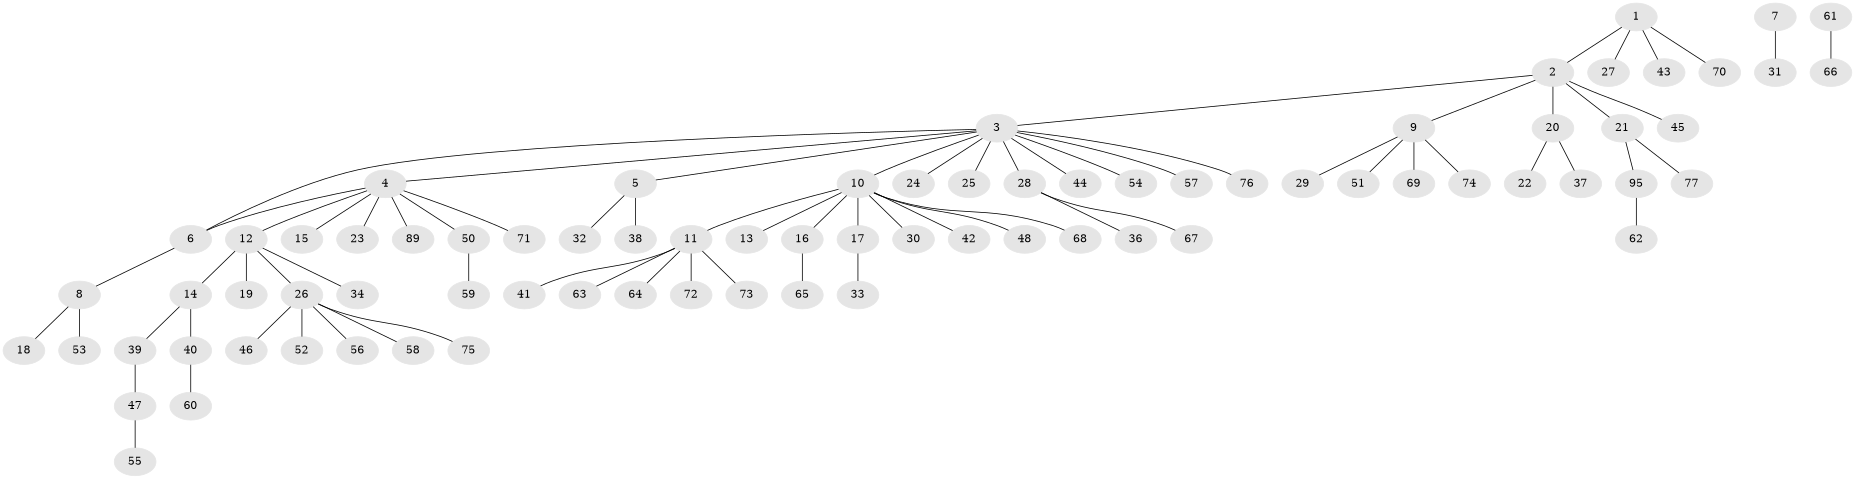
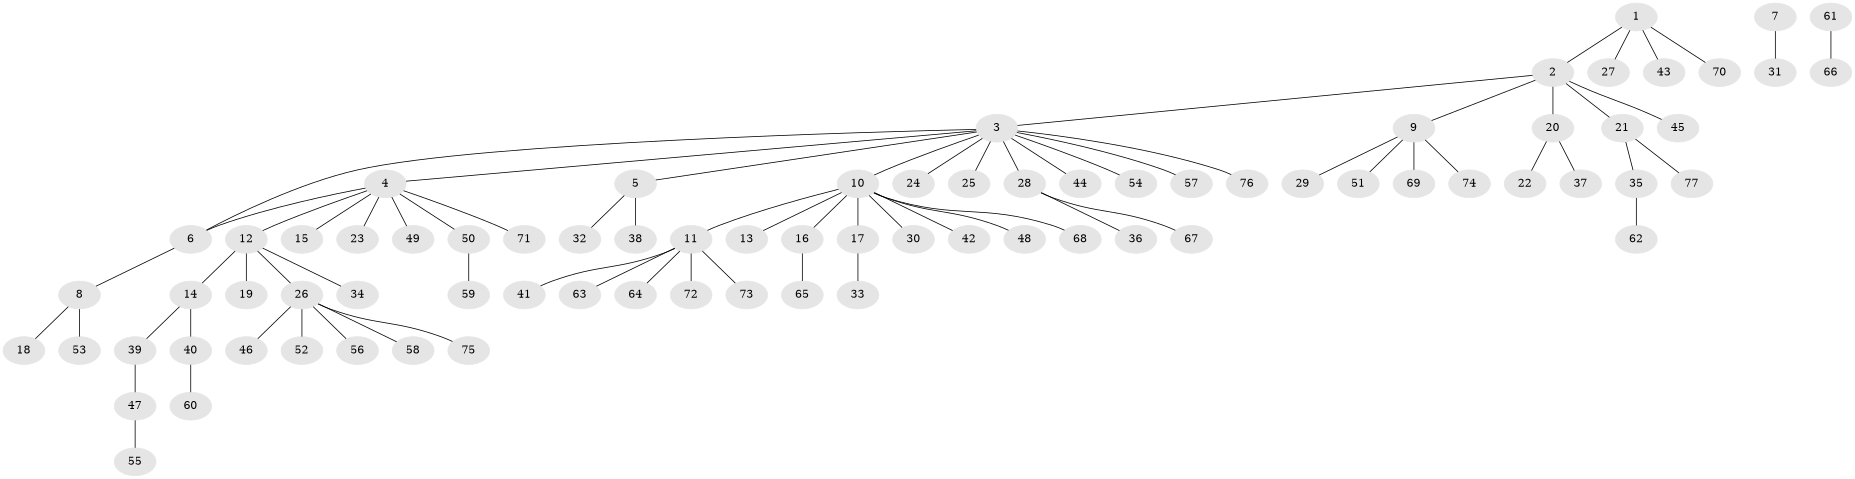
node "95": label "95" -> "35"
node "89": label "89" -> "49"
